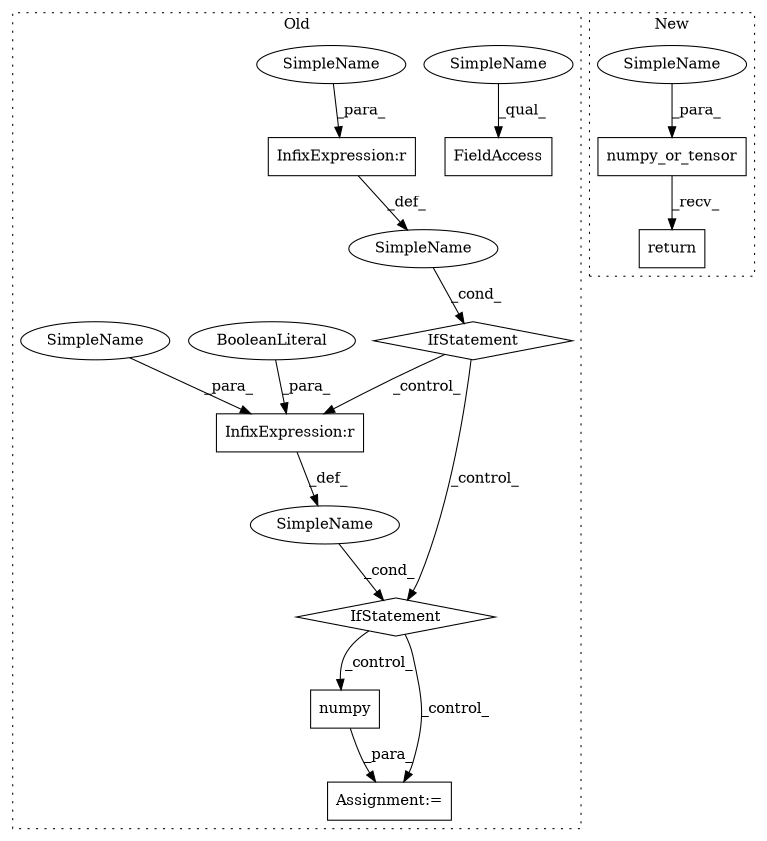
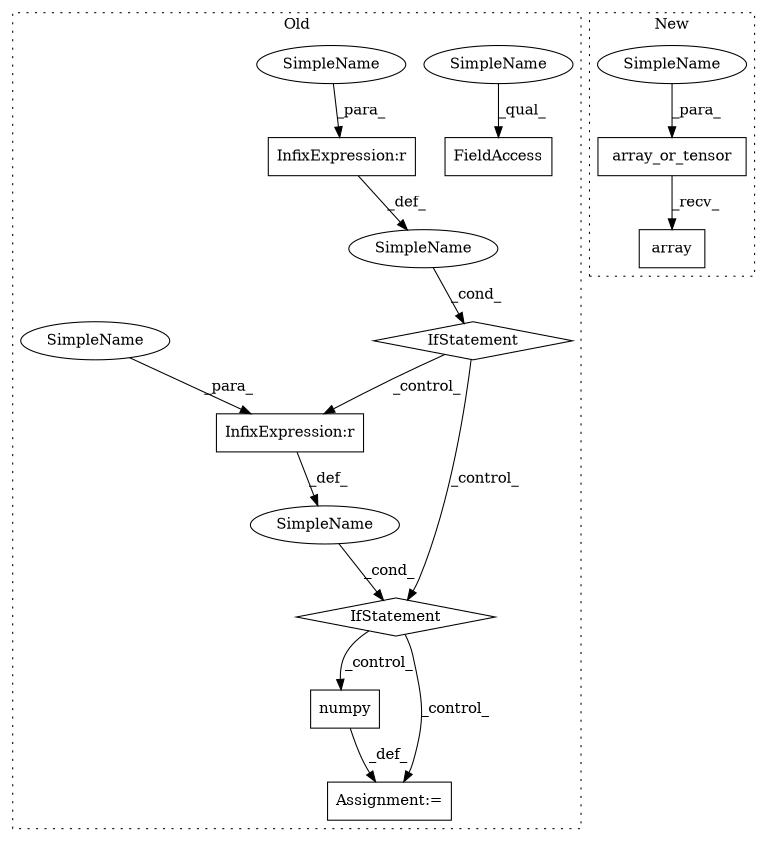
node "numpy_or_tensor": label "numpy_or_tensor" -> "array_or_tensor"
node "return": label "return" -> "array"
node "BooleanLiteral": removed
edge "numpy" -> "Assignment:=": label "_para_" -> "_def_"
